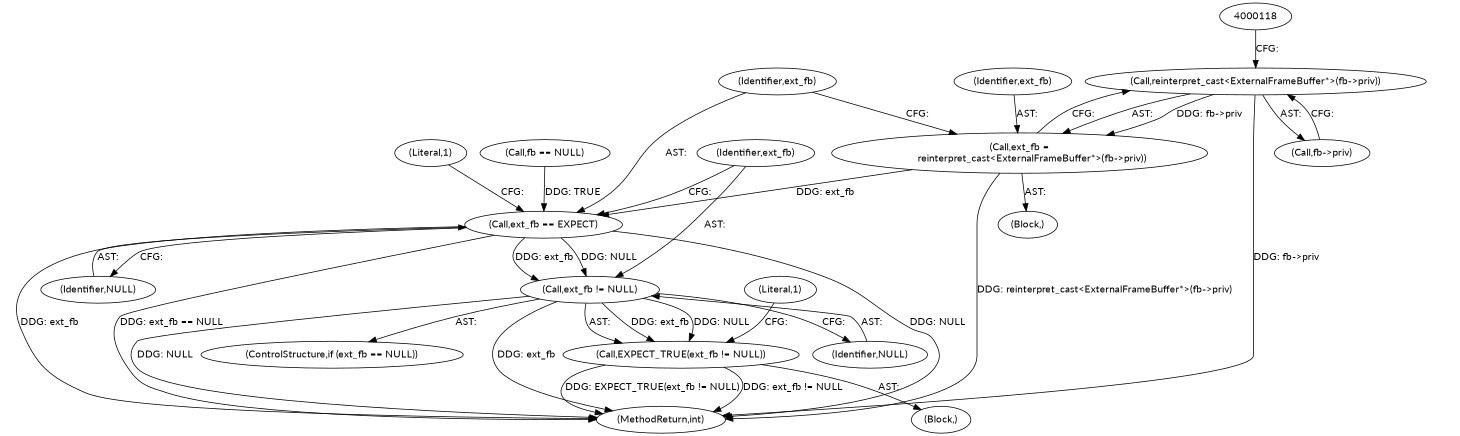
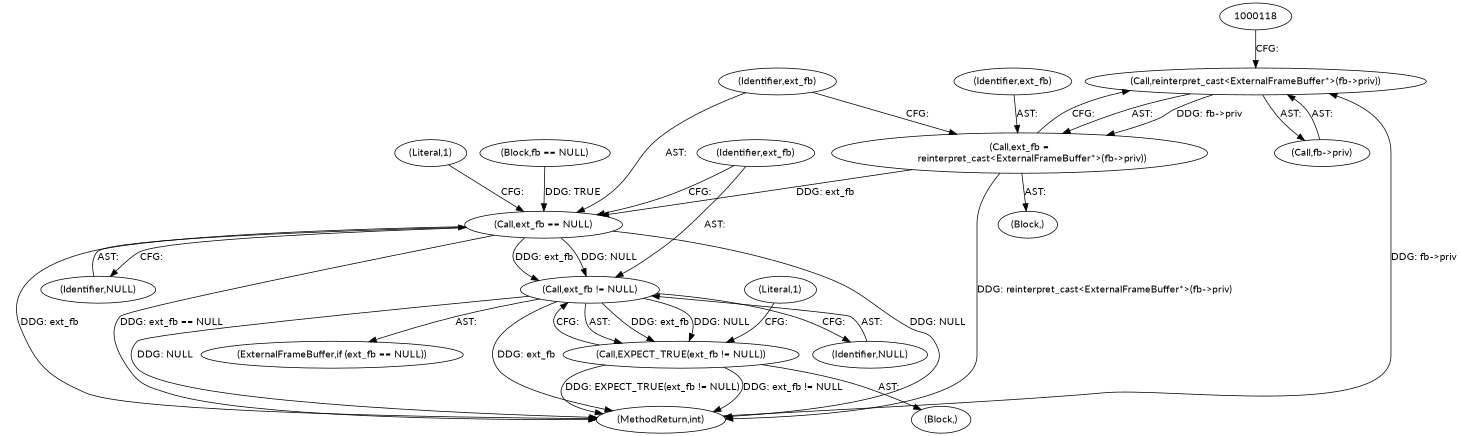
node "4000118": label "4000118" -> "1000118"
edge "(Call,fb->priv)" -> "(Call,reinterpret_cast<ExternalFrameBuffer*>(fb->priv))": label "CFG: " -> "AST: "
node "(Call,fb == NULL)": label "(Call,fb == NULL)" -> "(Block,fb == NULL)"
node "(Call,ext_fb == EXPECT)": label "(Call,ext_fb == EXPECT)" -> "(Call,ext_fb == NULL)"
edge "(Call,EXPECT_TRUE(ext_fb != NULL))" -> "(Call,ext_fb != NULL)": added, label "CFG:"
node "(ControlStructure,if (ext_fb == NULL))": label "(ControlStructure,if (ext_fb == NULL))" -> "(ExternalFrameBuffer,if (ext_fb == NULL))"
edge "(Call,reinterpret_cast<ExternalFrameBuffer*>(fb->priv))" -> "(MethodReturn,int)": reversed
